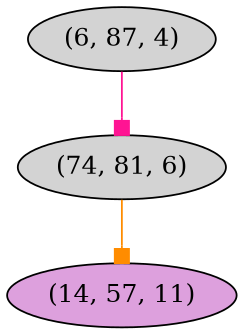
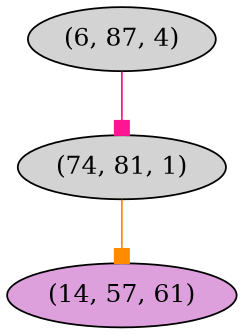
node "(74, 81, 6)": label "(74, 81, 6)" -> "(74, 81, 1)"
node "(14, 57, 11)": label "(14, 57, 11)" -> "(14, 57, 61)"
